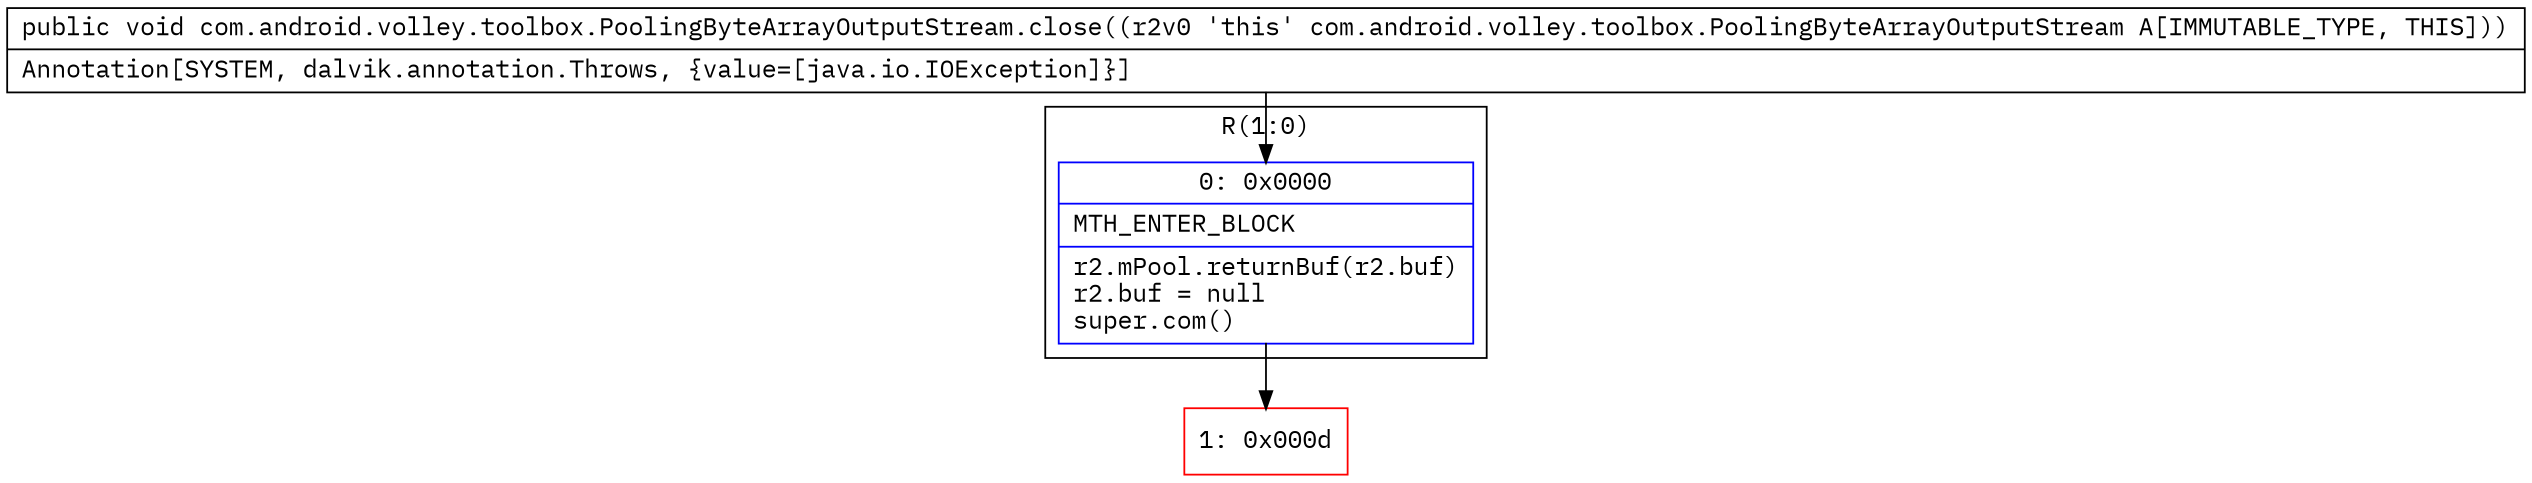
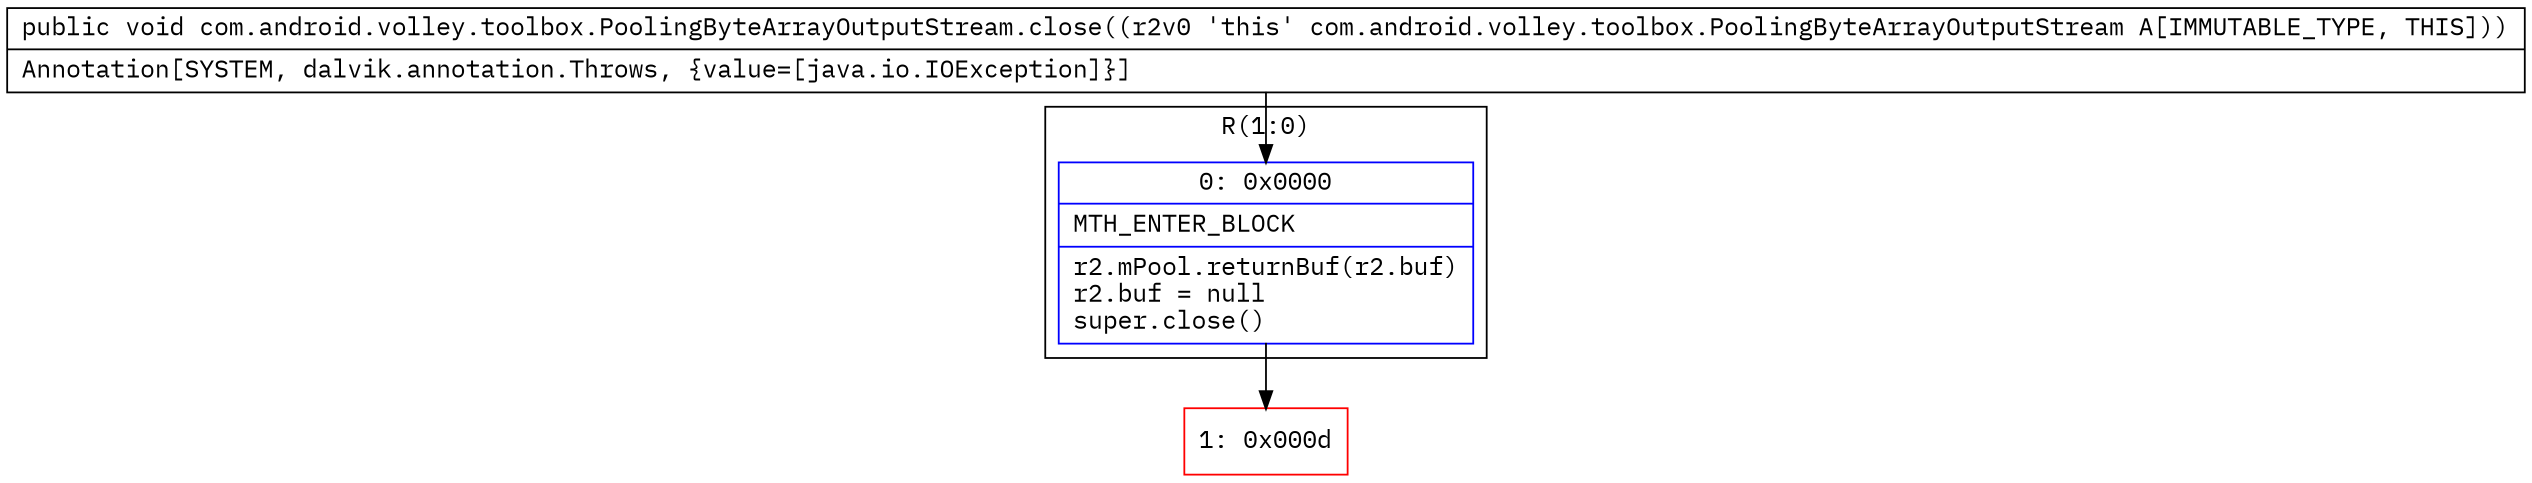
node "0: 0x0000": text "super.com()" -> "super.close()"
